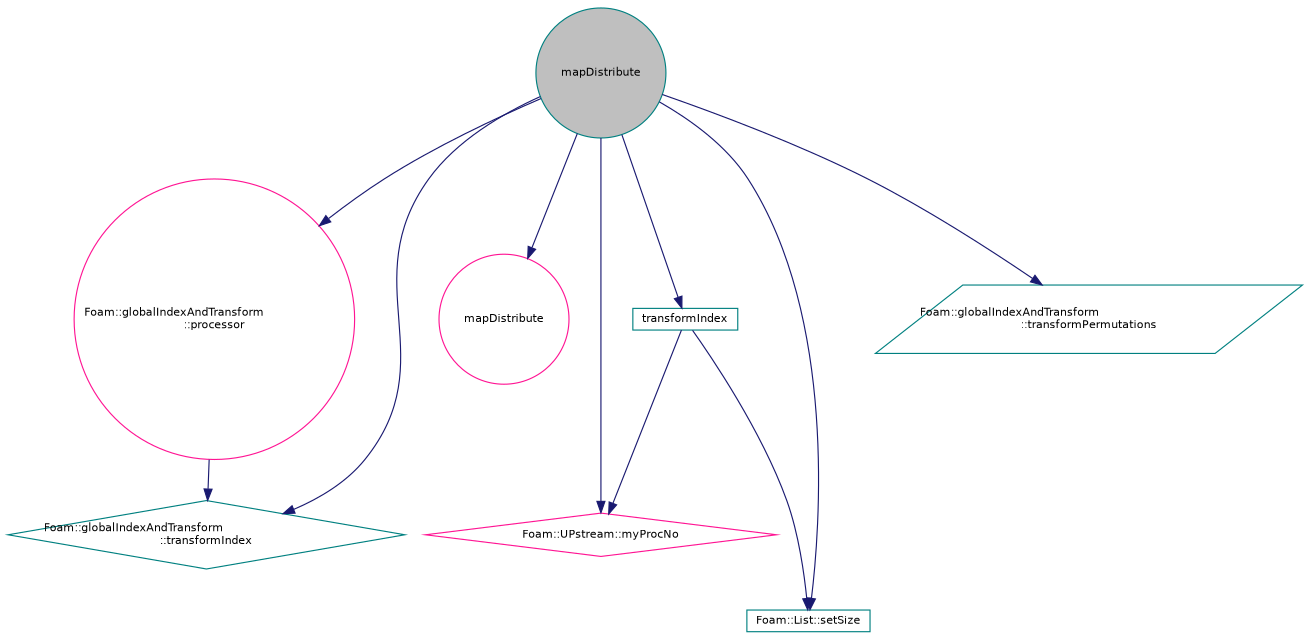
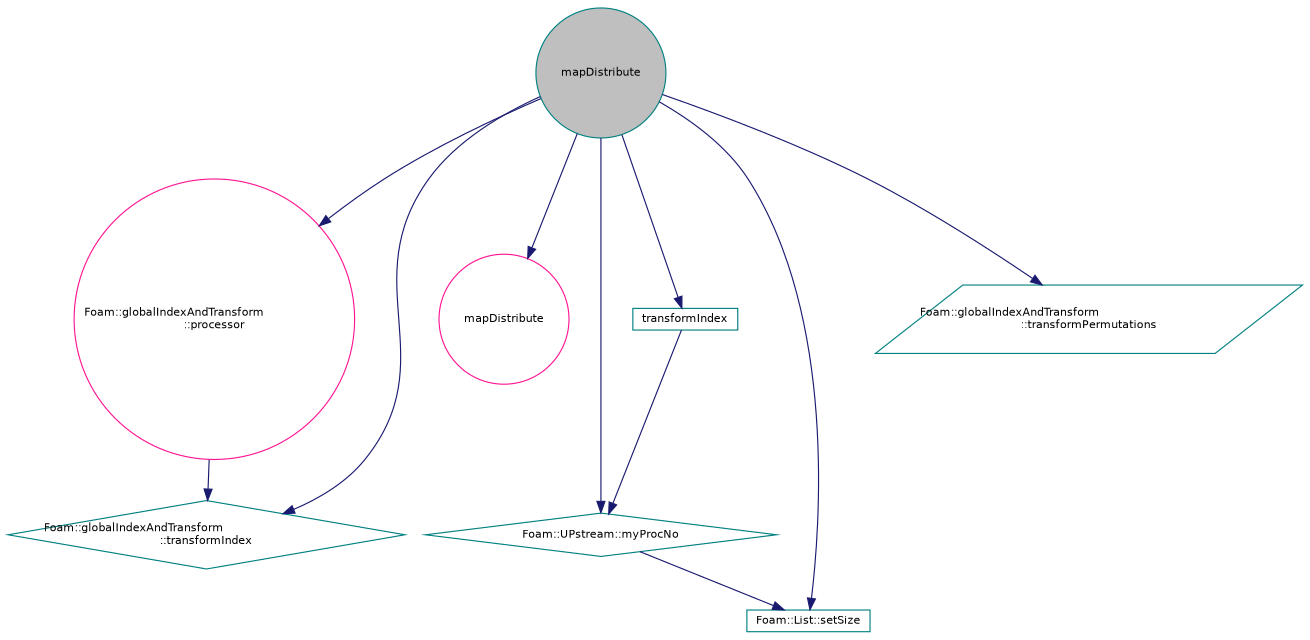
edge "transformIndex" -> "Foam::List::setSize": now "Foam::UPstream::myProcNo" -> "Foam::List::setSize"
node "Foam::UPstream::myProcNo": color deeppink -> teal
